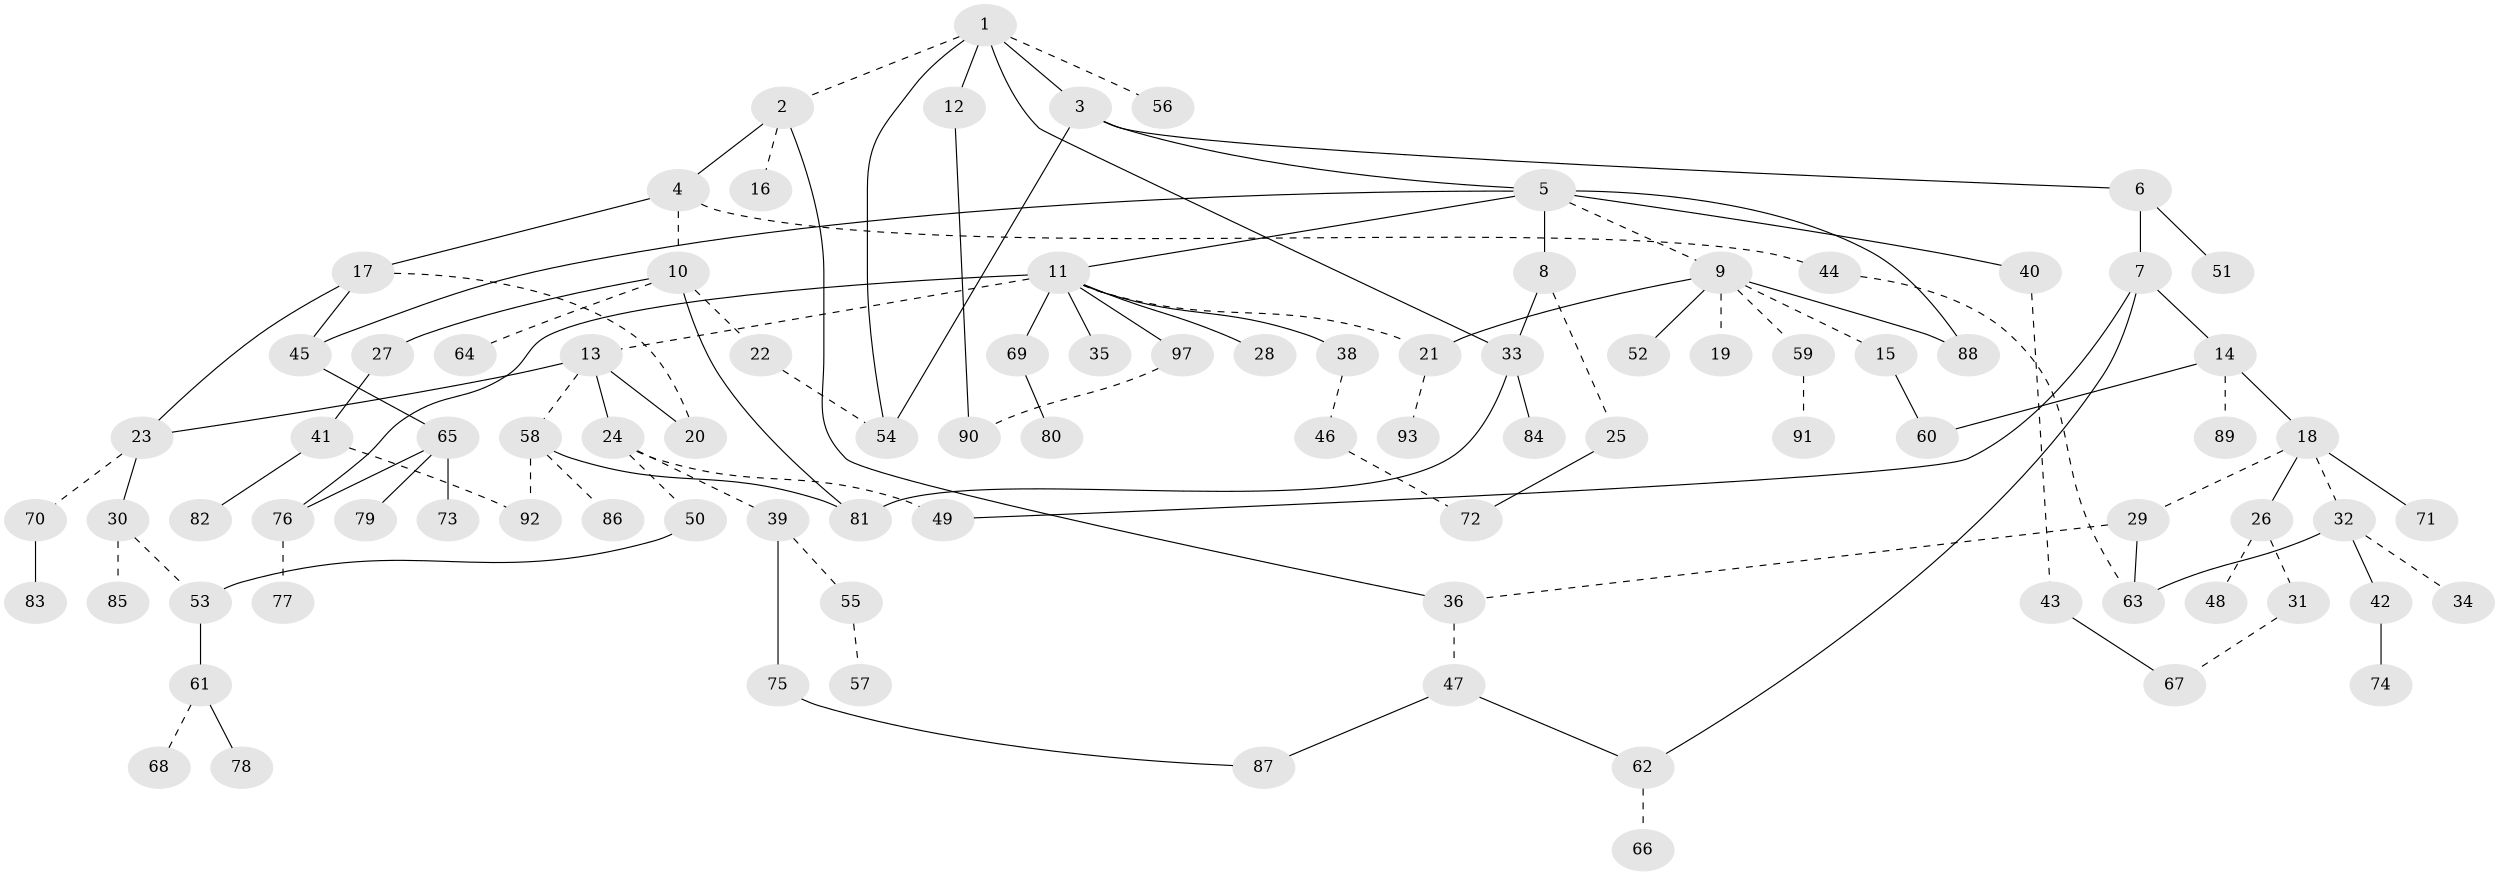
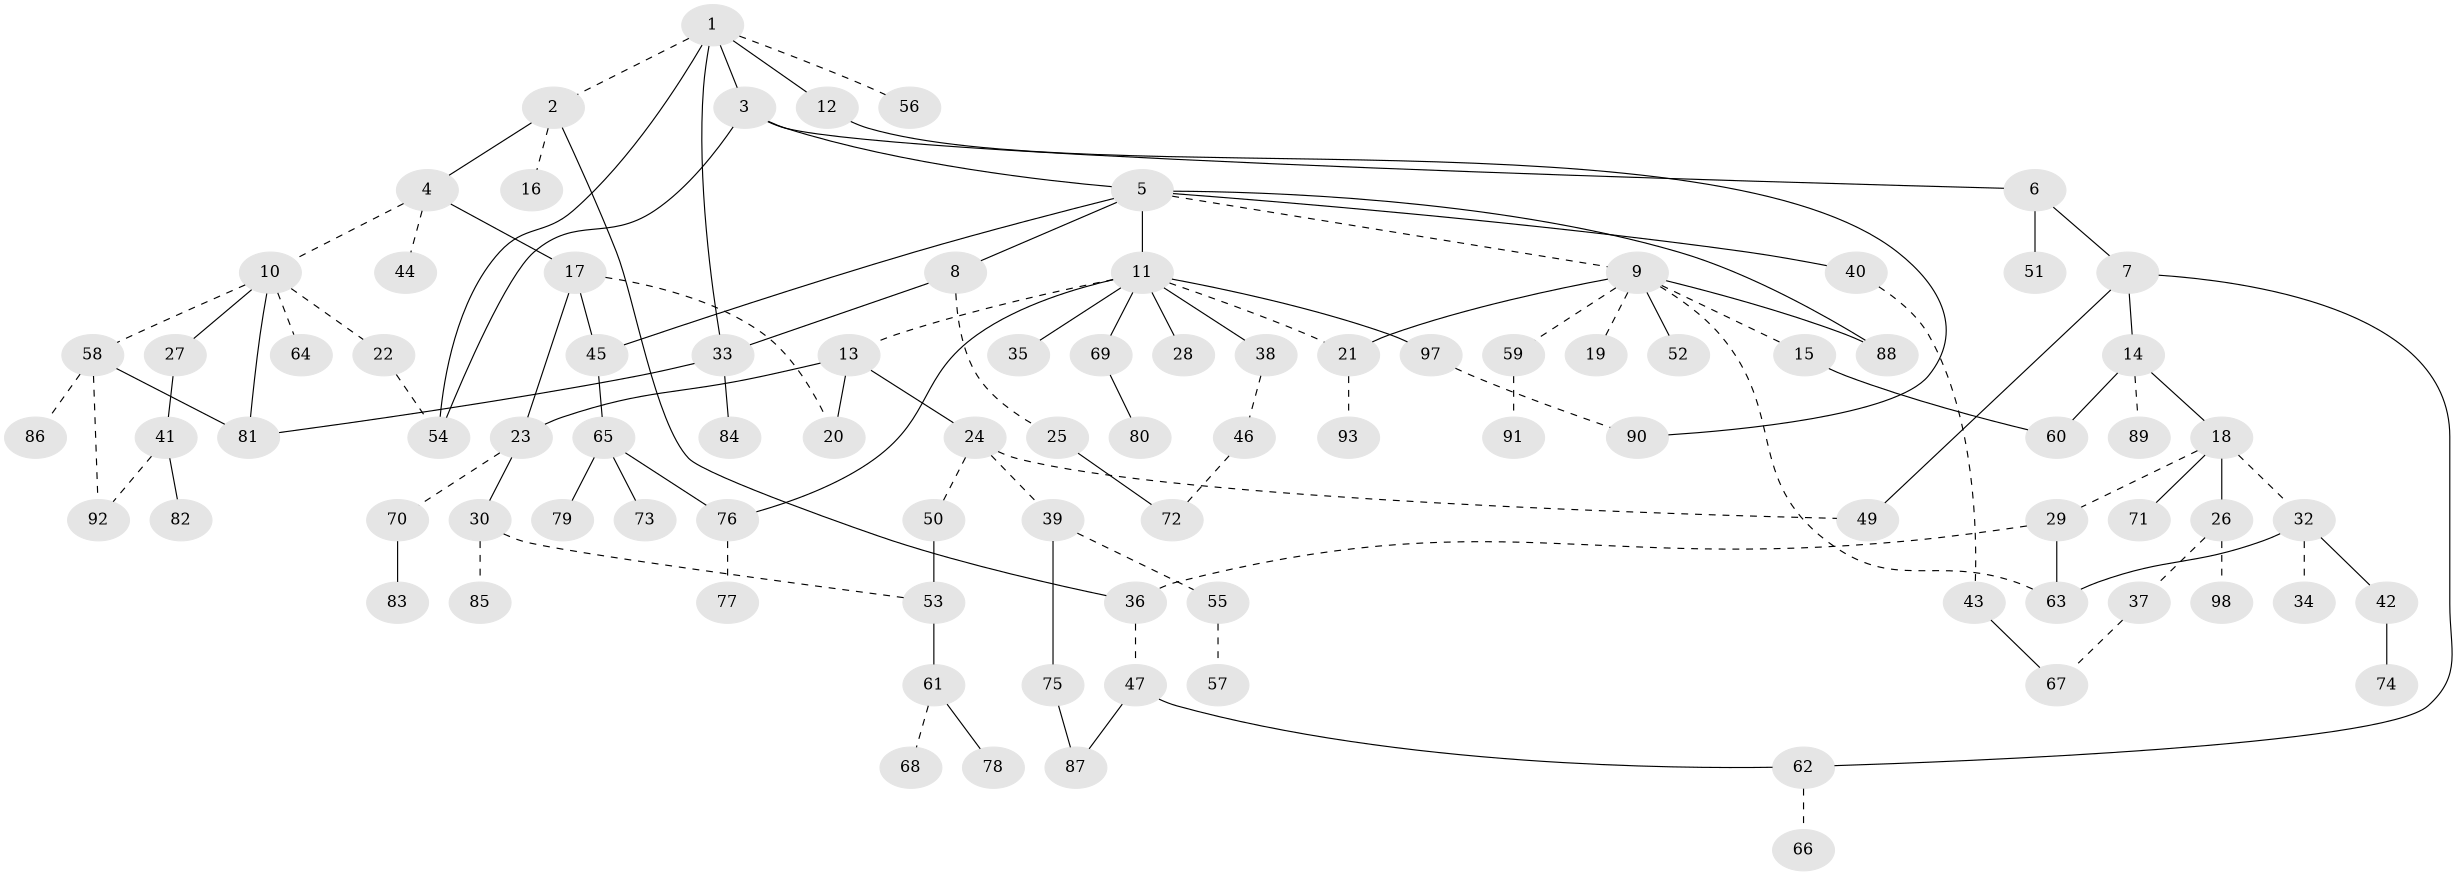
edge "44" -- "63": now "9" -- "63"
edge "13" -- "58": now "10" -- "58"
node "48": label "48" -> "98"
node "31": label "31" -> "37"
